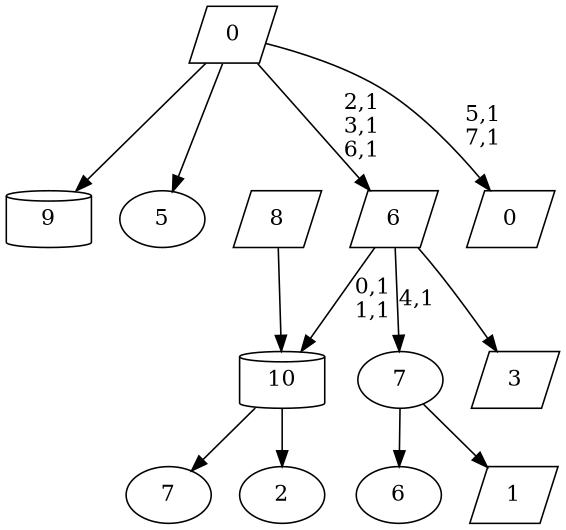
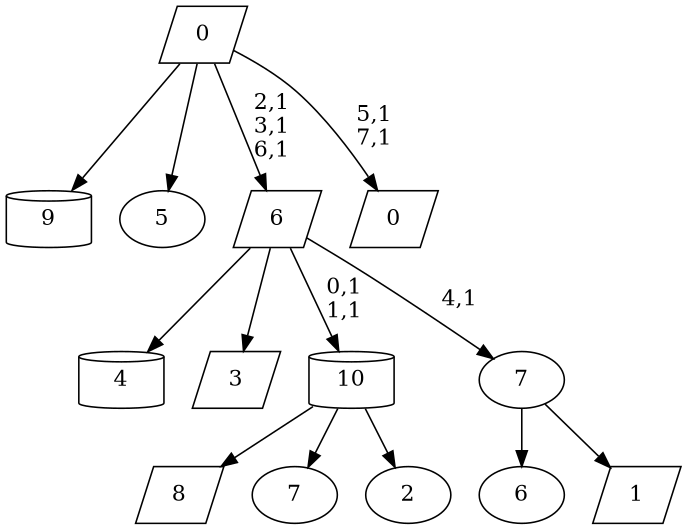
edge "8" -> "10": reversed
node "4": added
